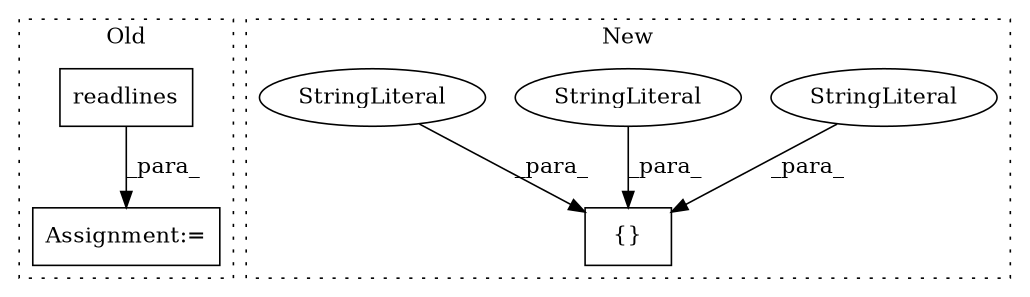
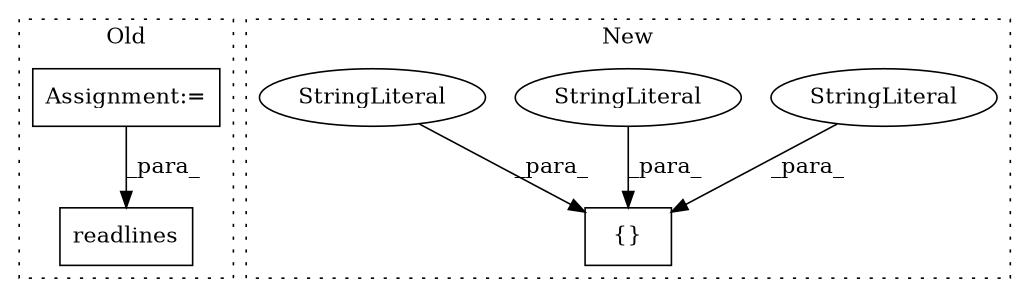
edge "readlines" -> "Assignment:=": reversed
